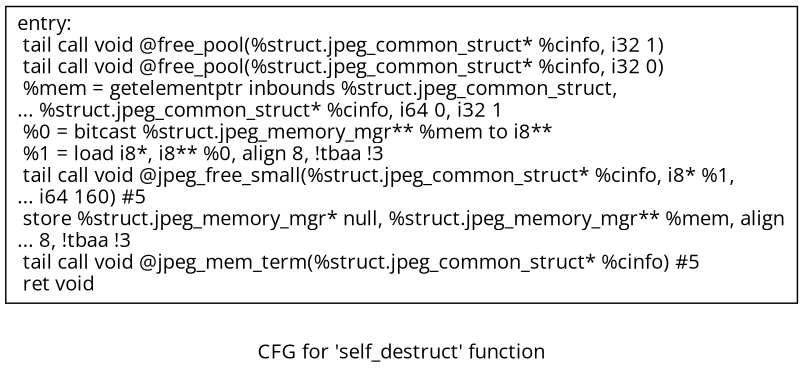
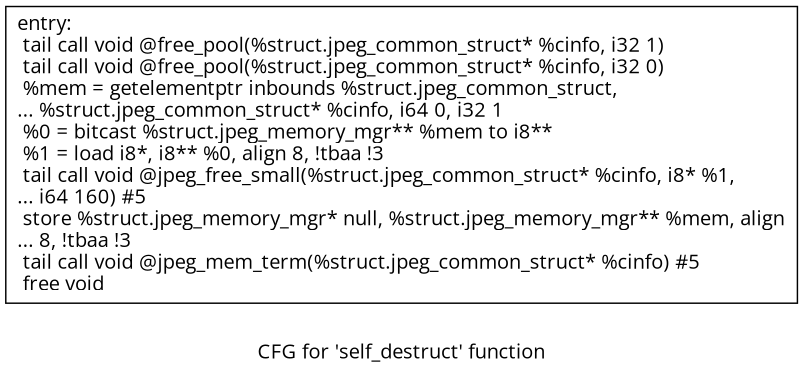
node "entry:": text "ret void" -> "free void"
